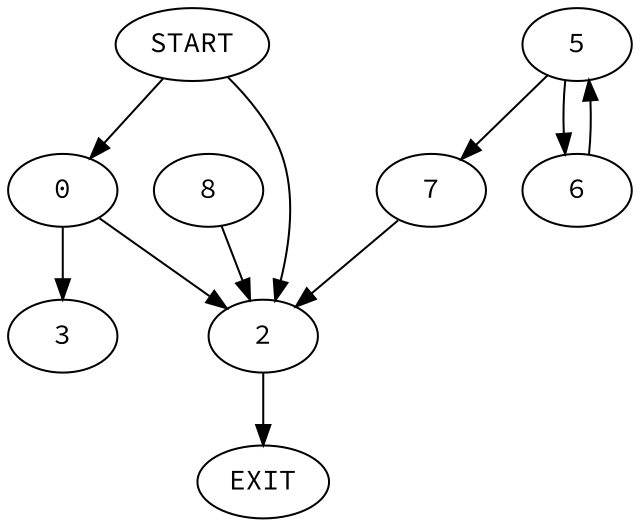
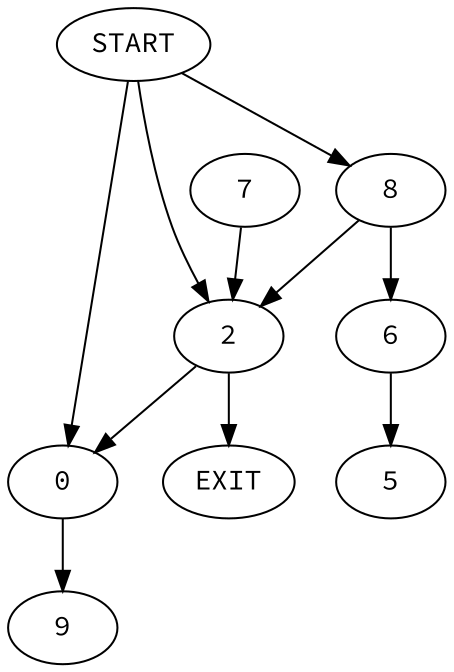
edge "5" -> "6": now "8" -> "6"
edge "5" -> "7": removed
edge "START" -> "8": added
edge "0" -> "2": reversed
node "3": label "3" -> "9"
